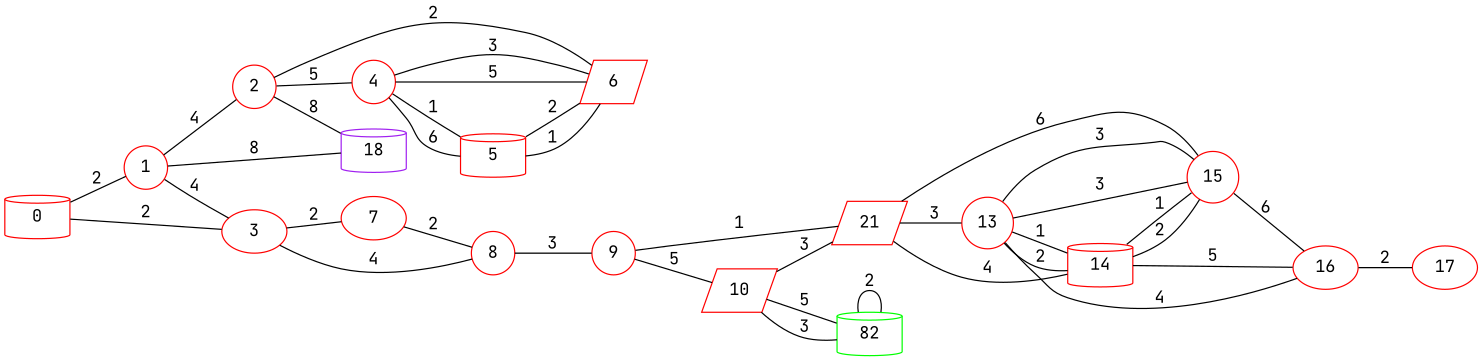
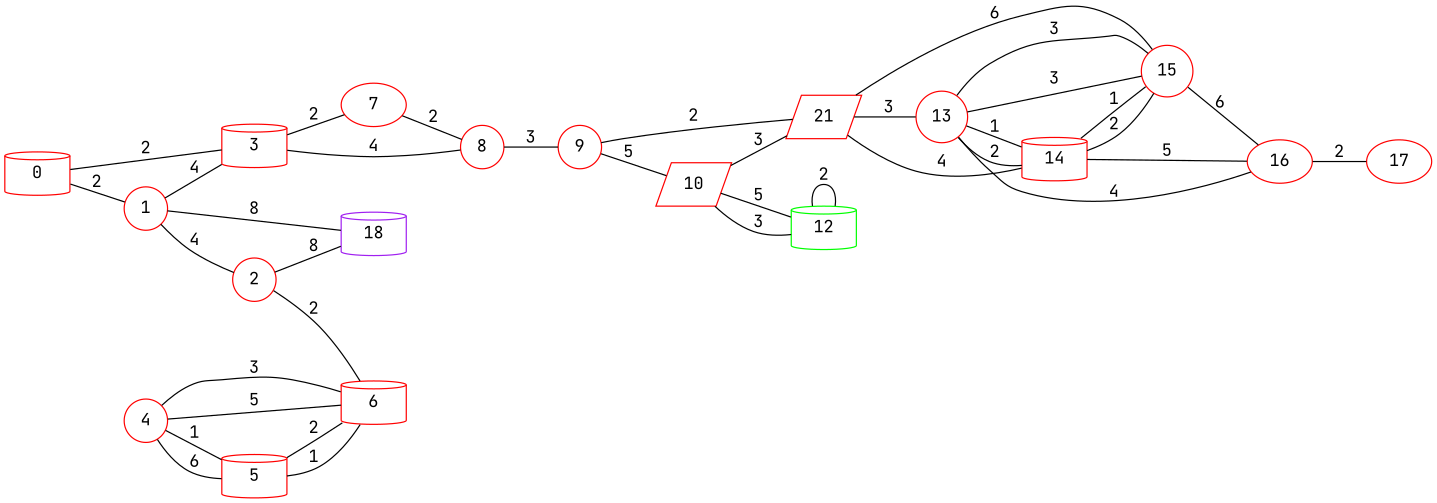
node "6": shape parallelogram -> cylinder
edge "4" -- "2": removed, label "5"
edge "21" -- "9": label "1" -> "2"
node "3": shape ellipse -> cylinder
node "82": label "82" -> "12"
